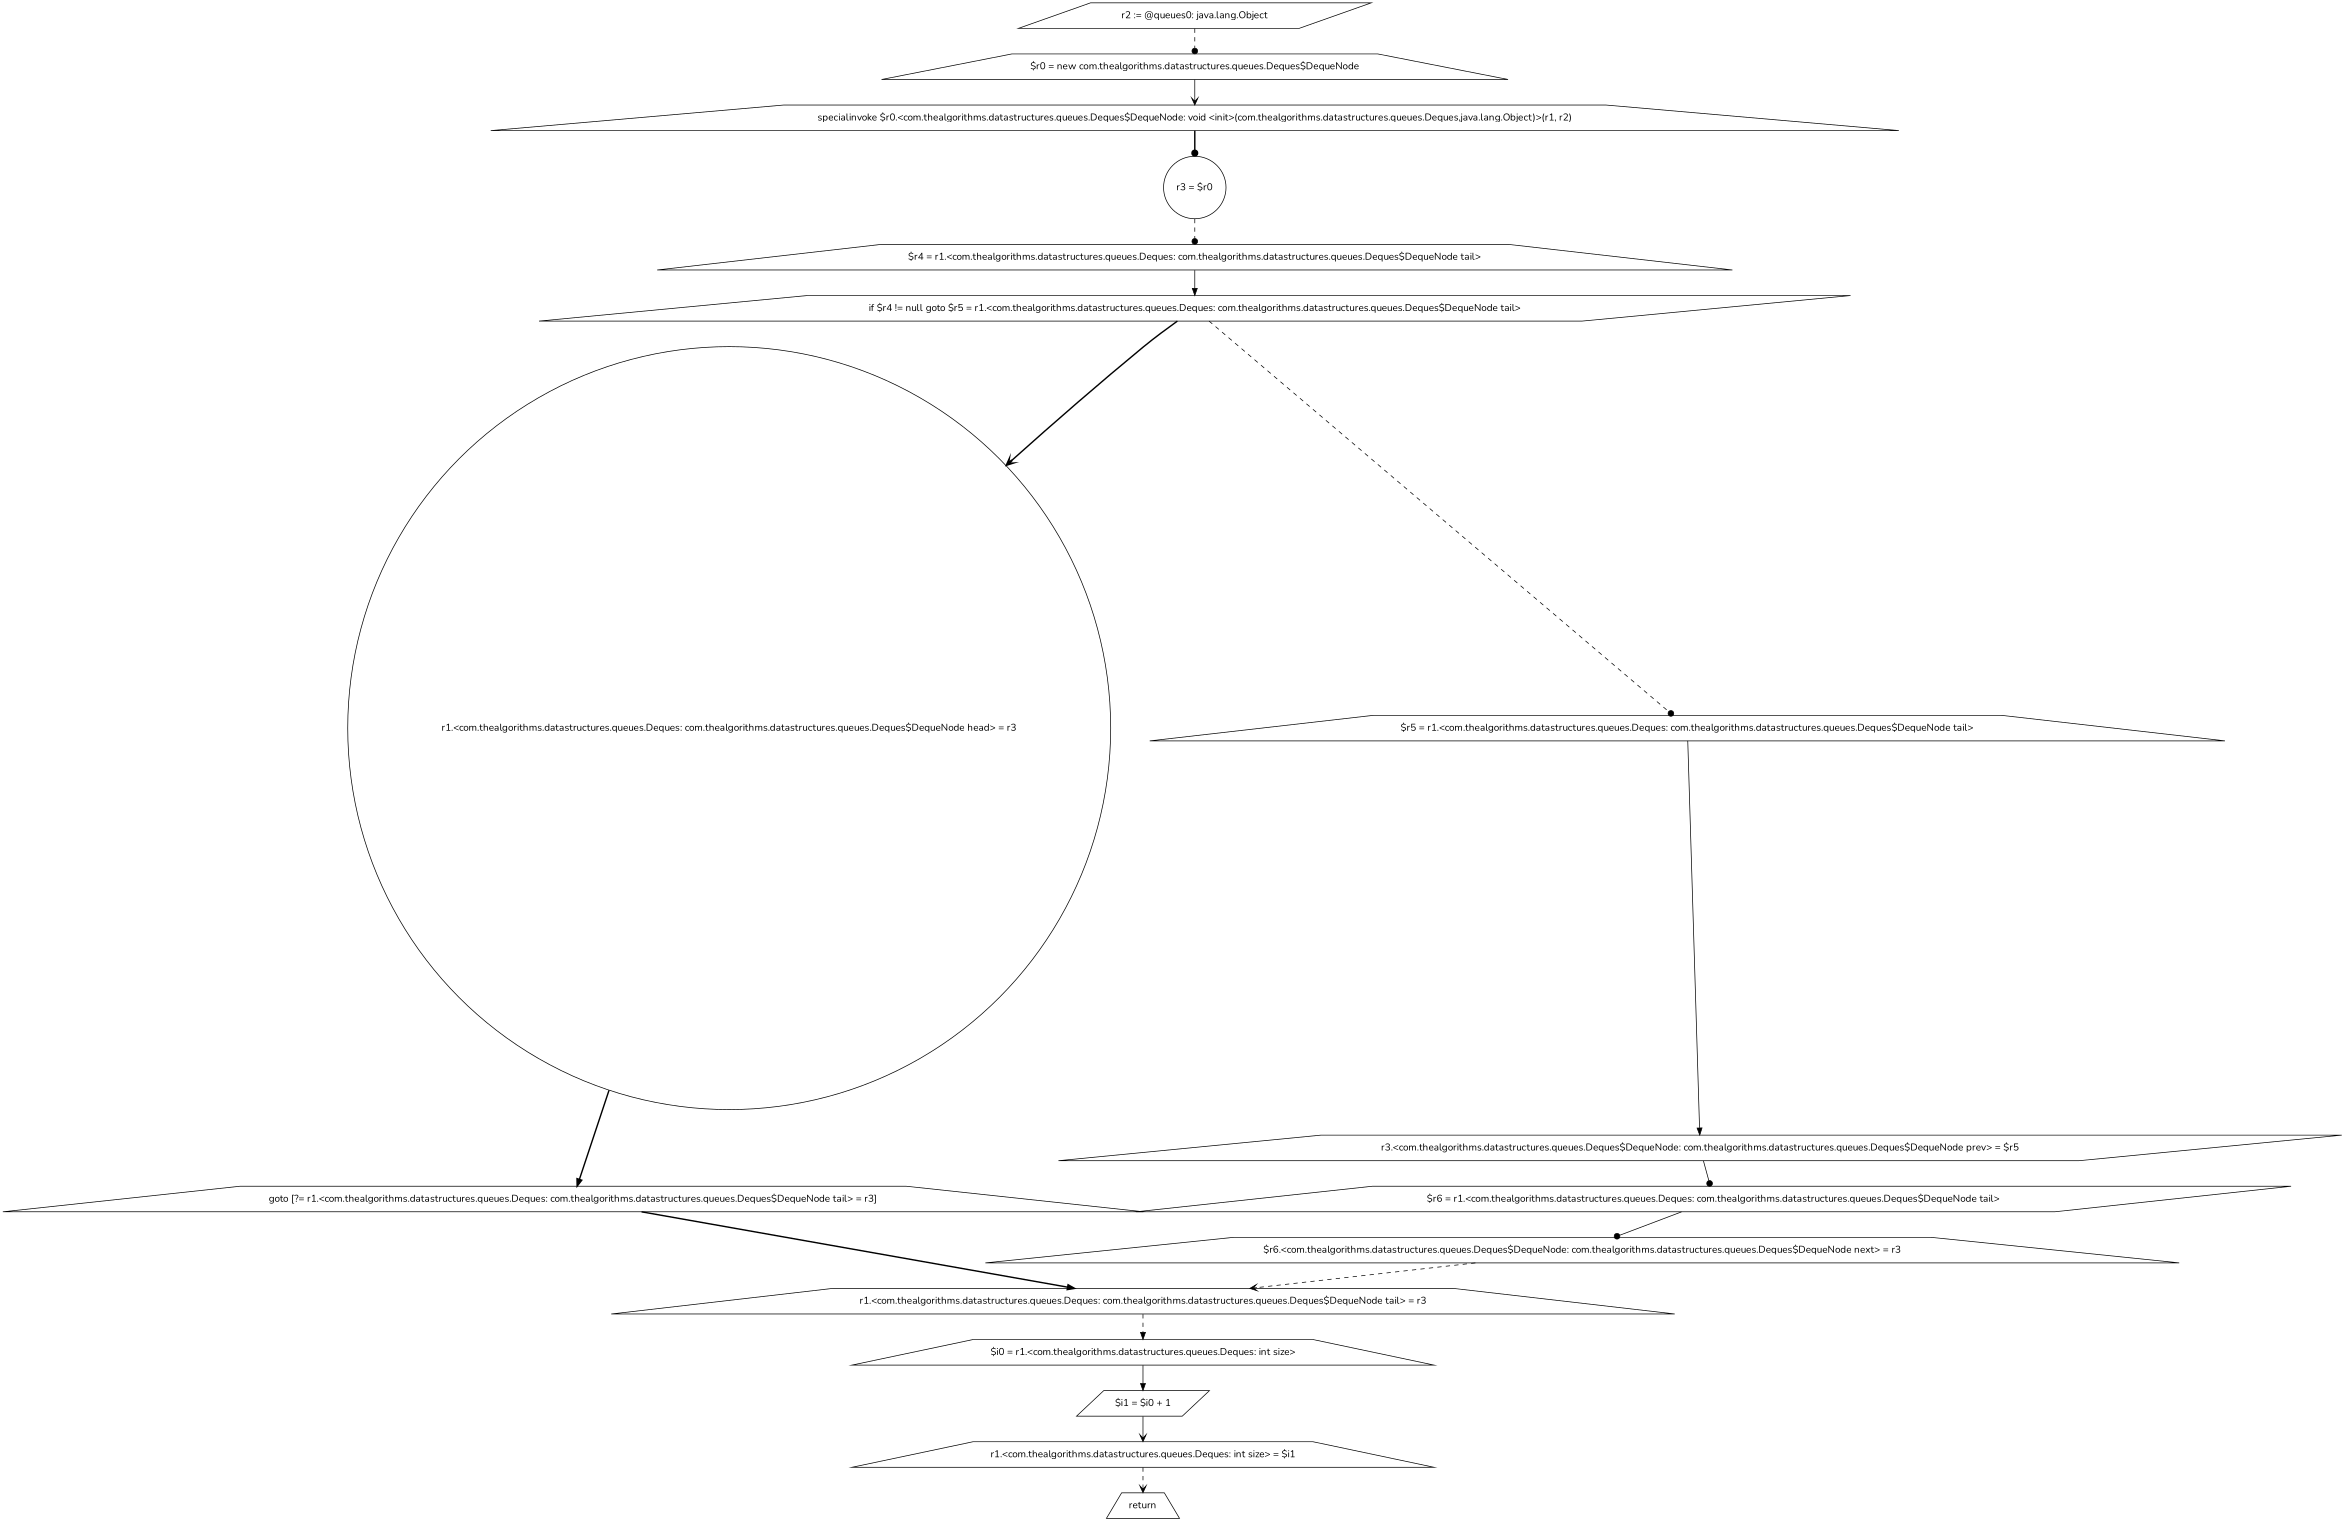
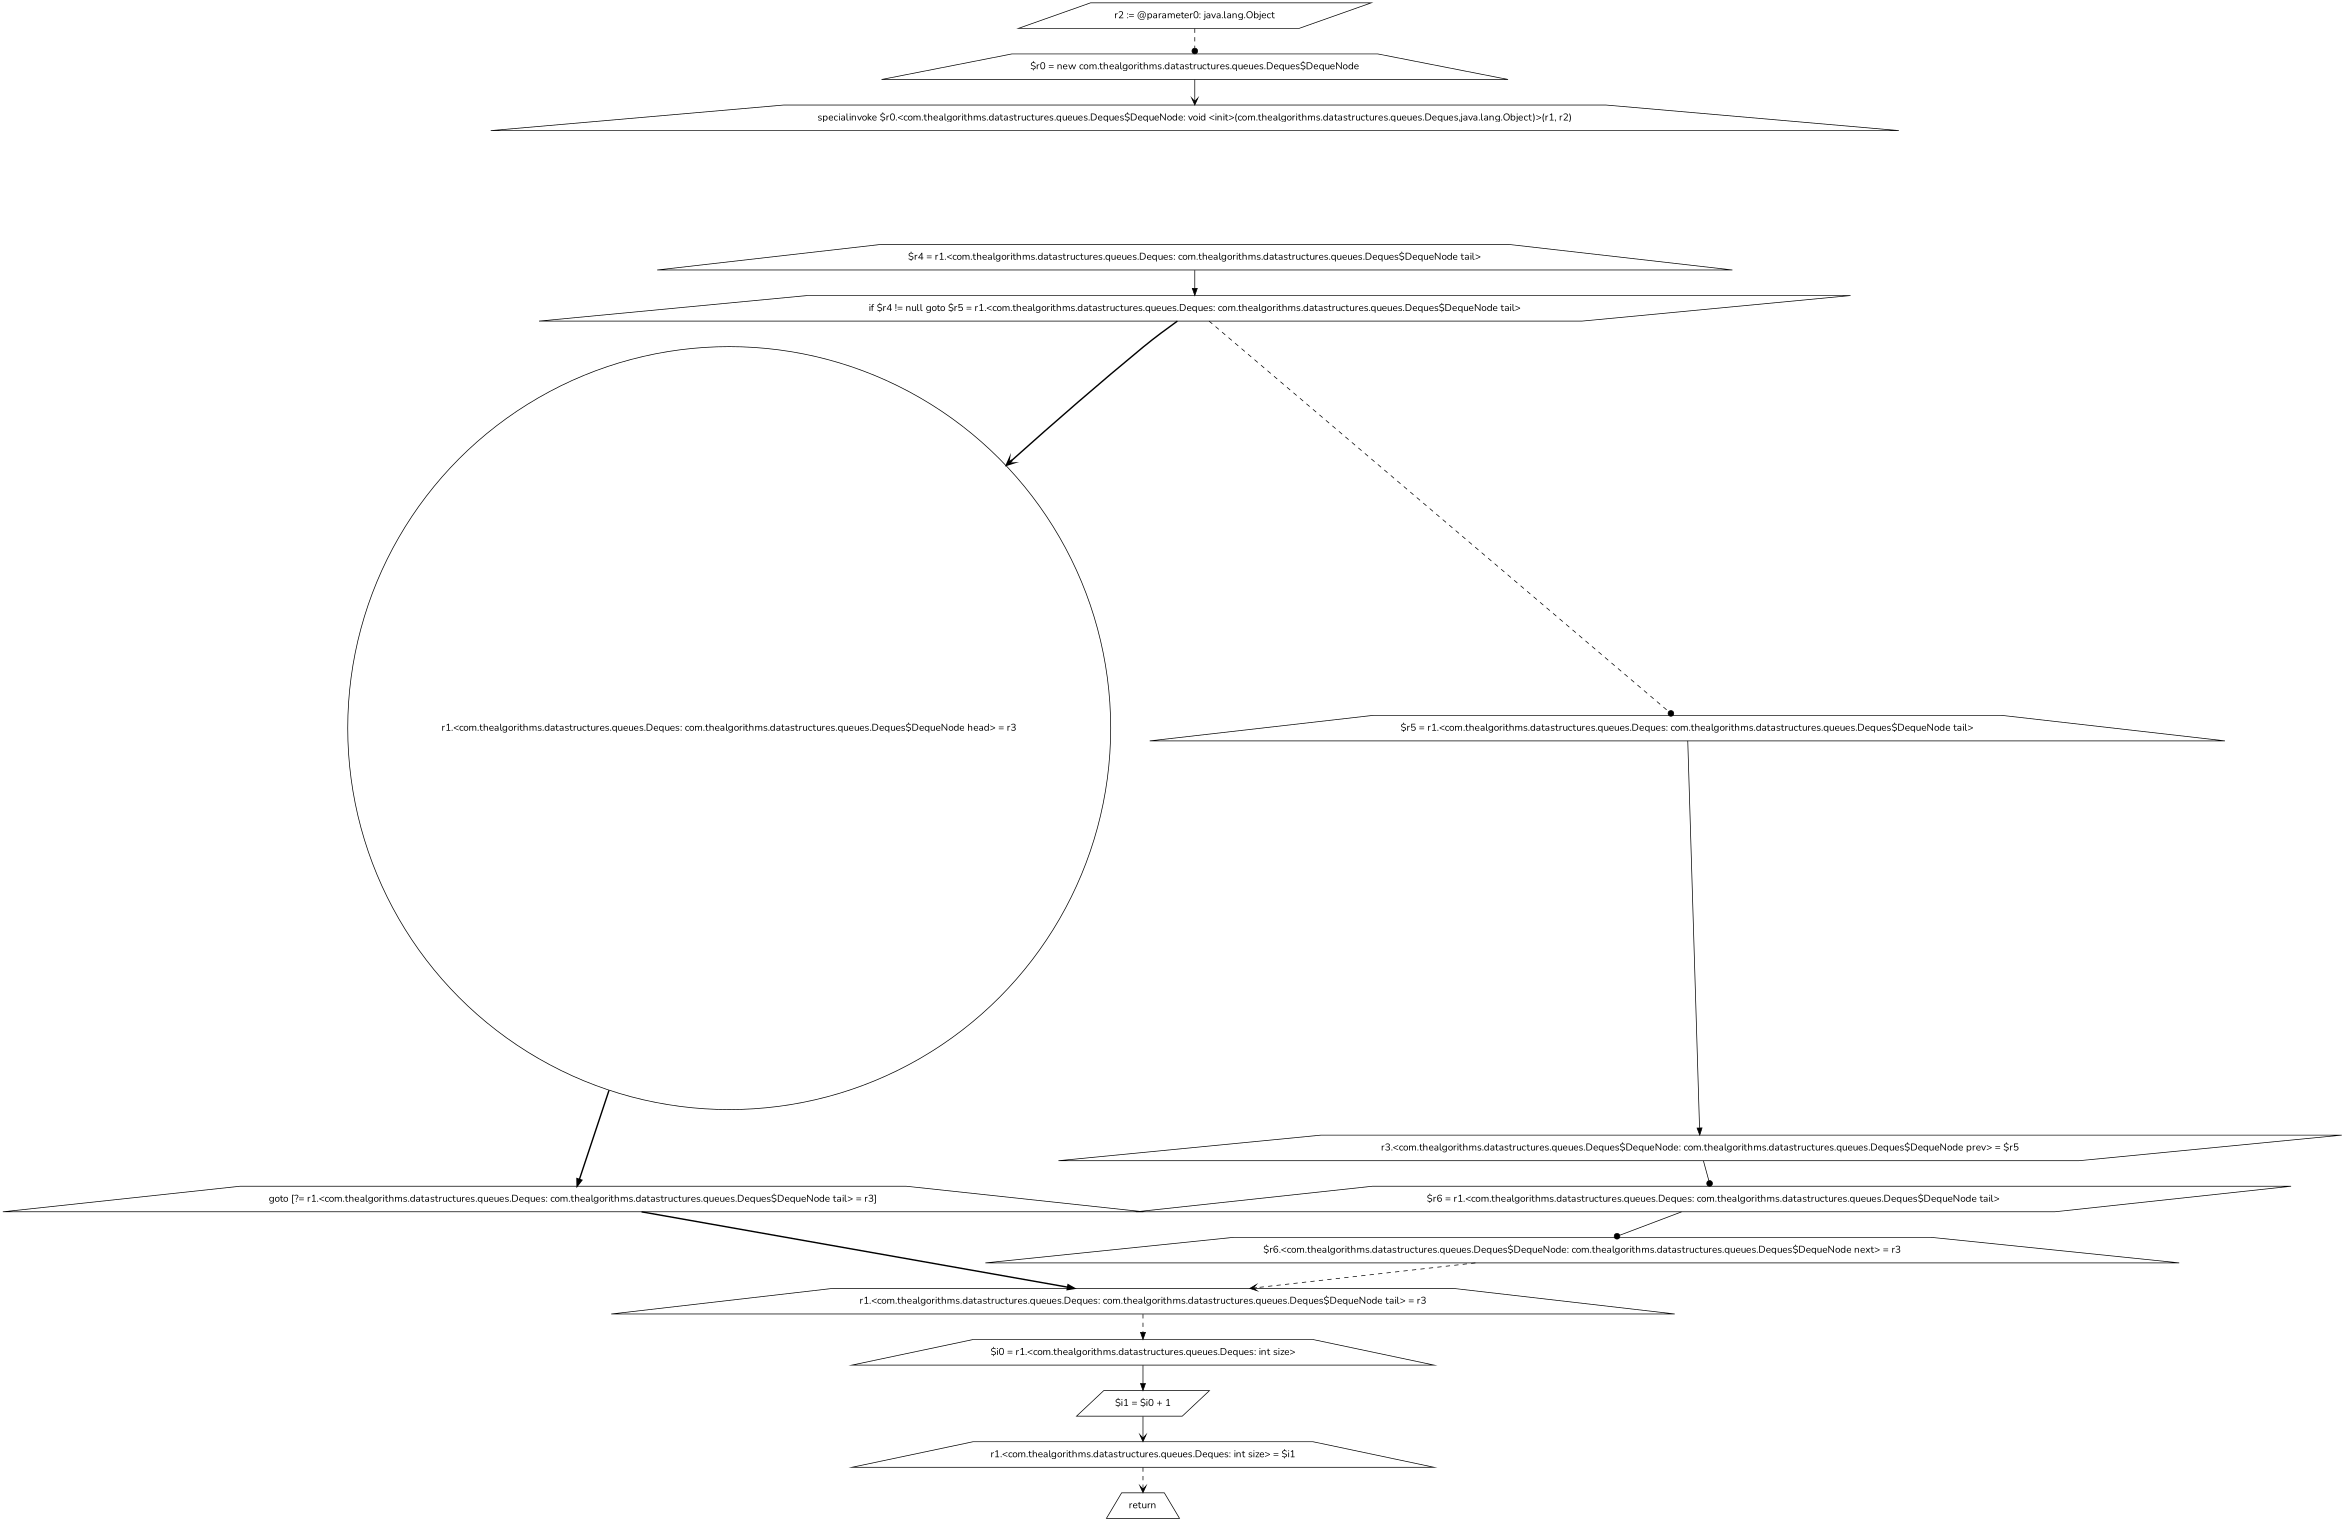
node "r2 := @queues0: java.lang.Object": label "r2 := @queues0: java.lang.Object" -> "r2 := @parameter0: java.lang.Object"
node "r3 = $r0": removed
